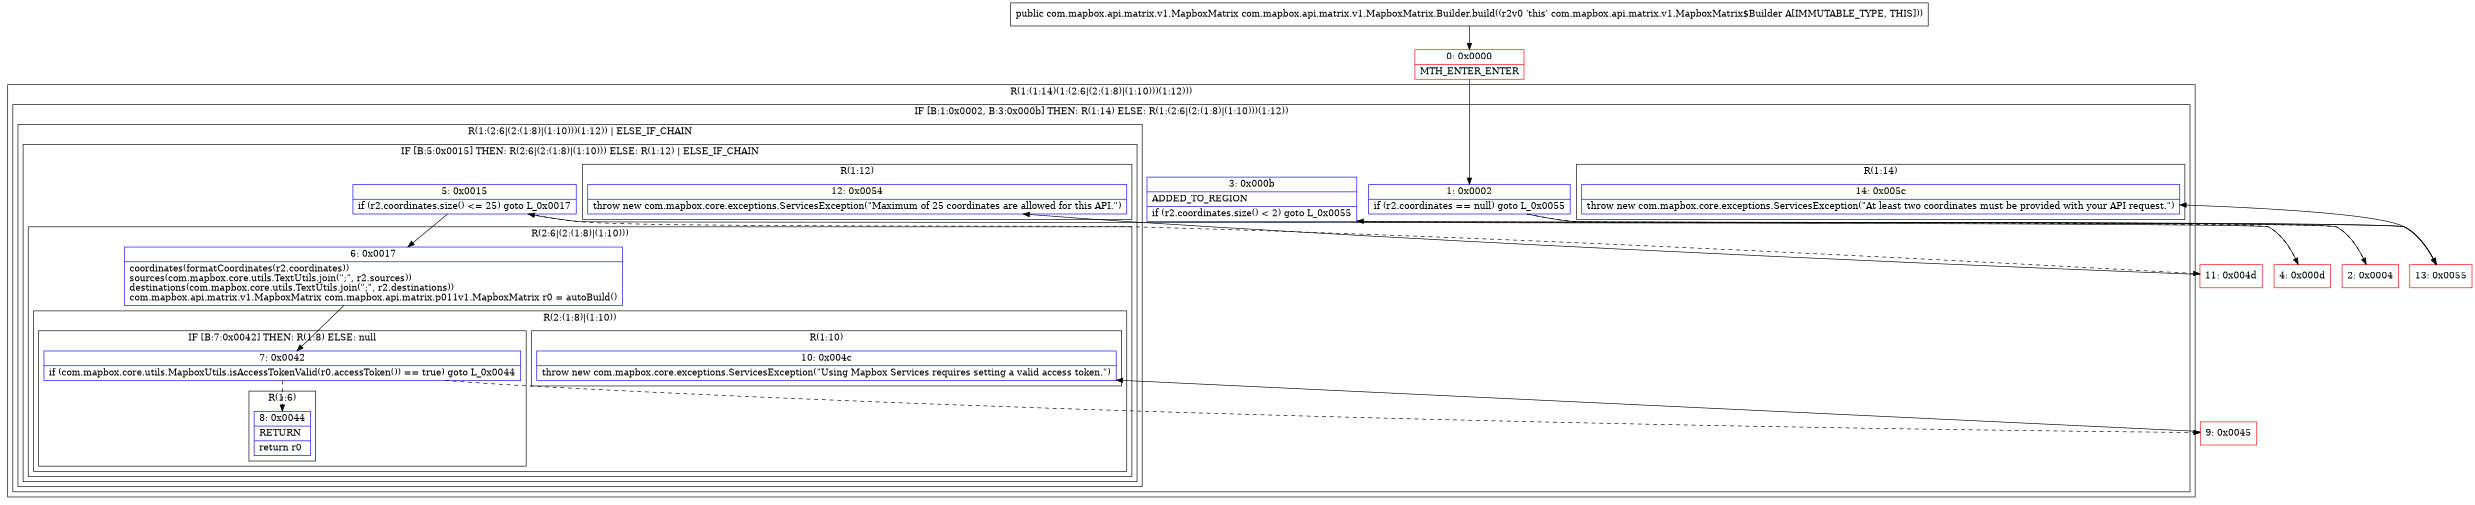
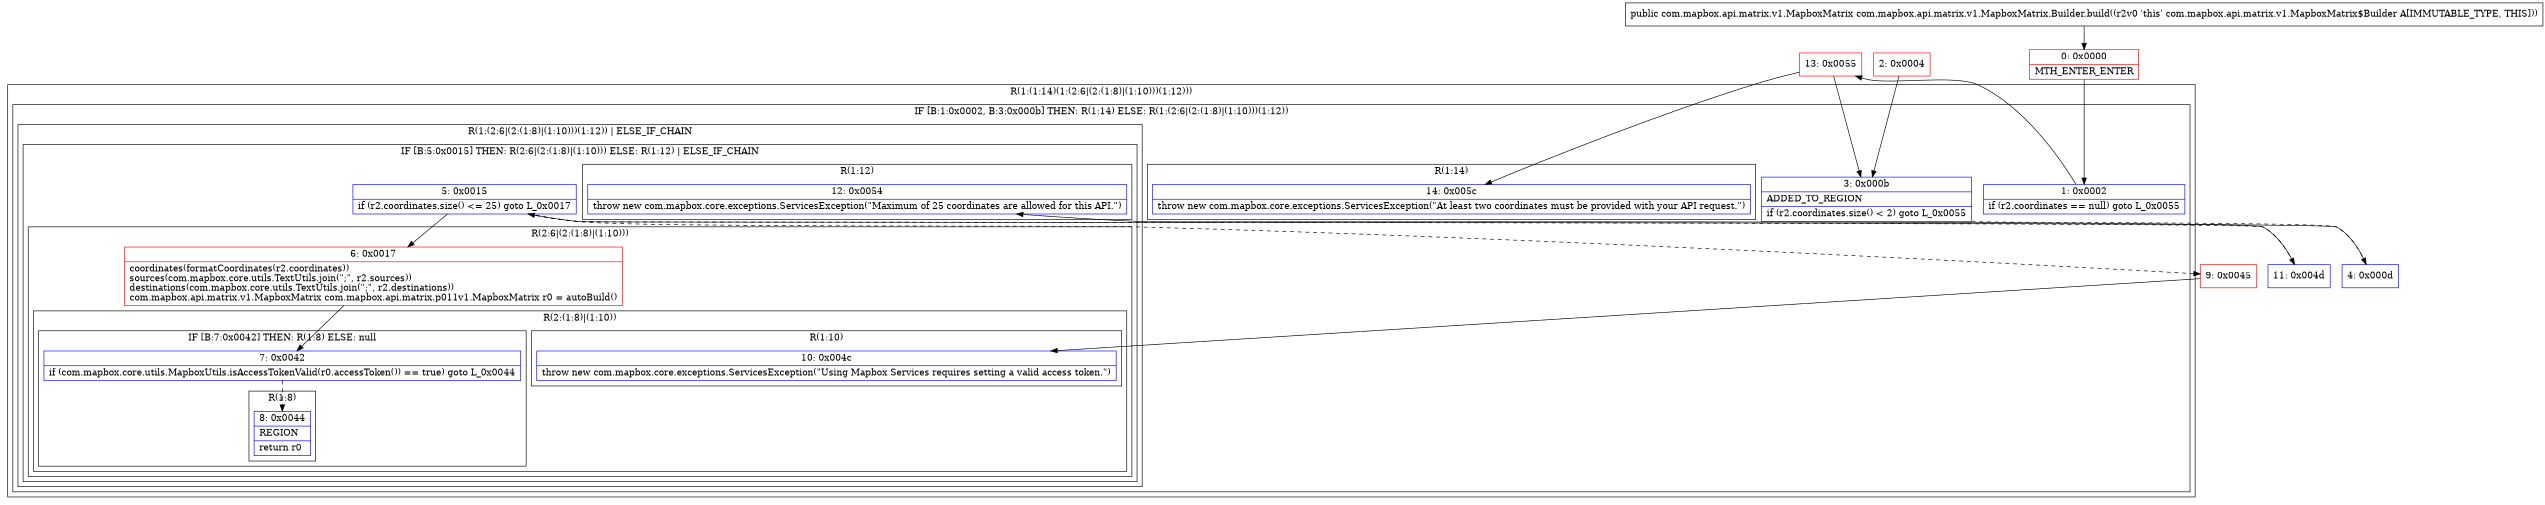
edge "3: 0x000b" -> "13: 0x0055": reversed
edge "1: 0x0002" -> "2: 0x0004": removed
node "6: 0x0017": color blue -> red
node "11: 0x004d": color red -> blue
node "4: 0x000d": color red -> blue
cluster "R(1:6)": label "R(1:6)" -> "R(1:8)"
edge "7: 0x0042" -> "9: 0x0045": now "5: 0x0015" -> "9: 0x0045"
node "8: 0x0044": text "RETURN" -> "REGION"
